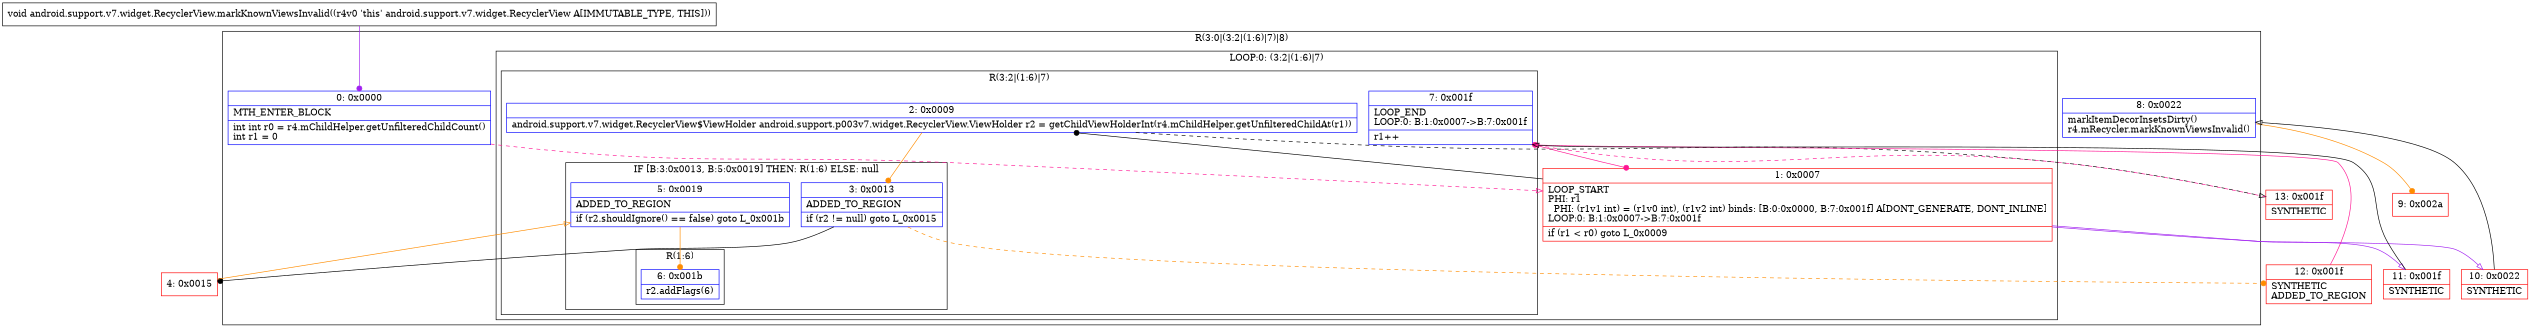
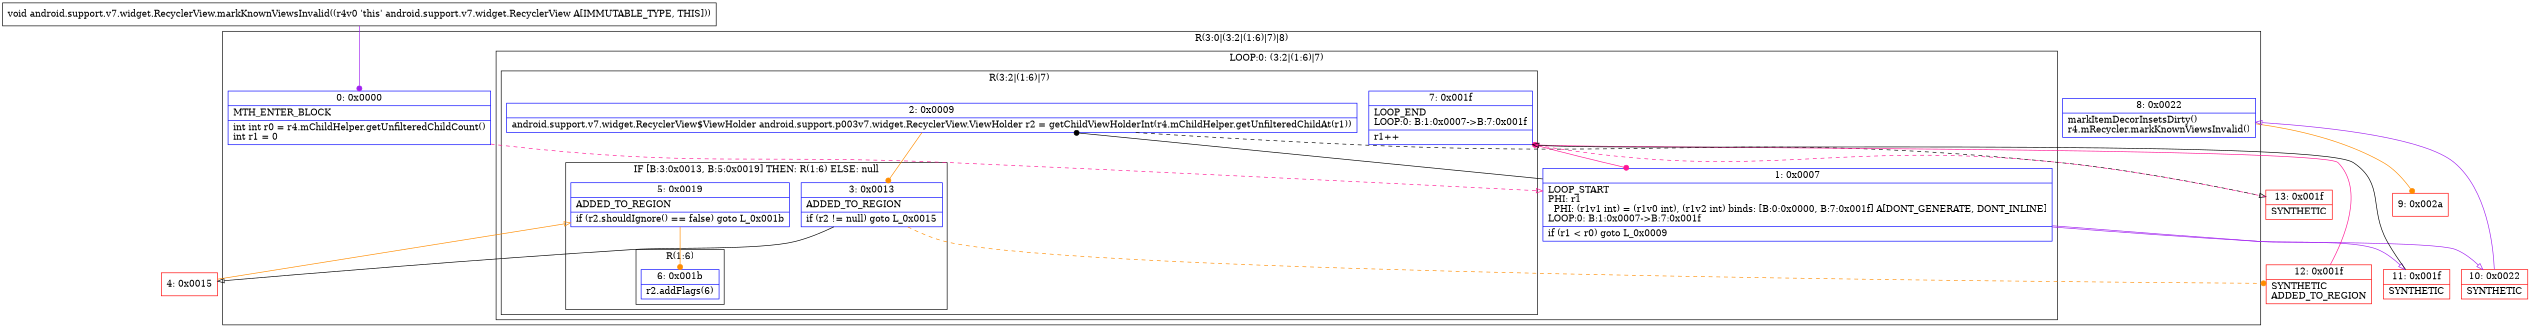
edge "10: 0x0022" -> "8: 0x0022": color black -> purple
node "1: 0x0007": color red -> blue
edge "3: 0x0013" -> "4: 0x0015": arrowhead dot -> onormal
